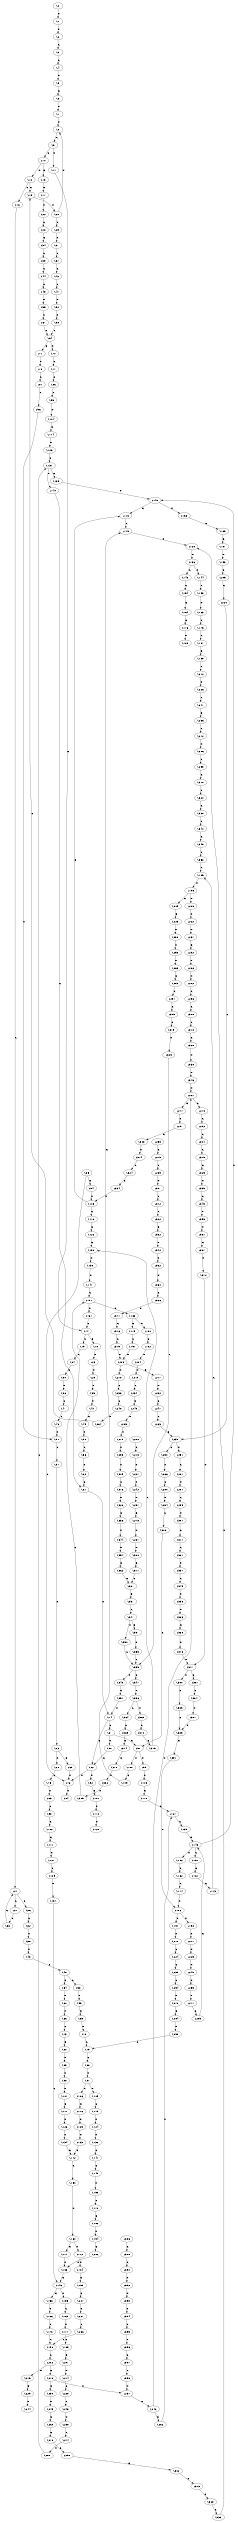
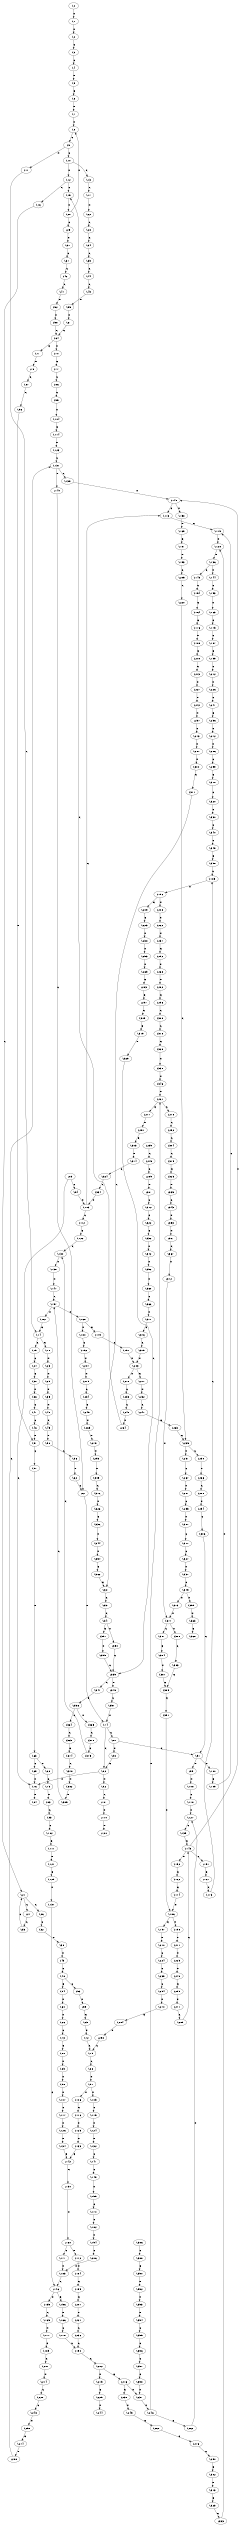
edge "S188" -> "S200": added, label "G"
edge "S368" -> "S373": now "S345" -> "S373"
